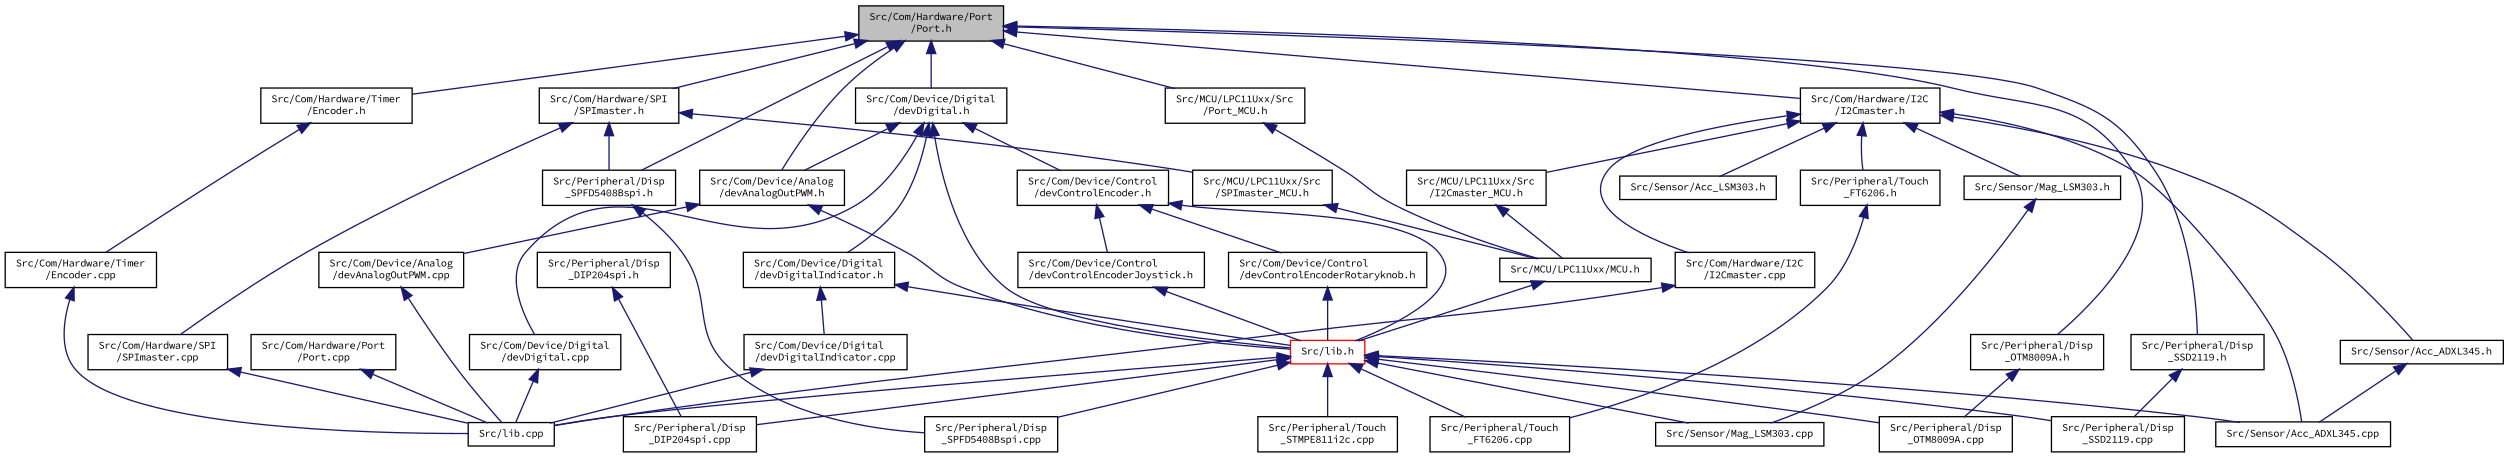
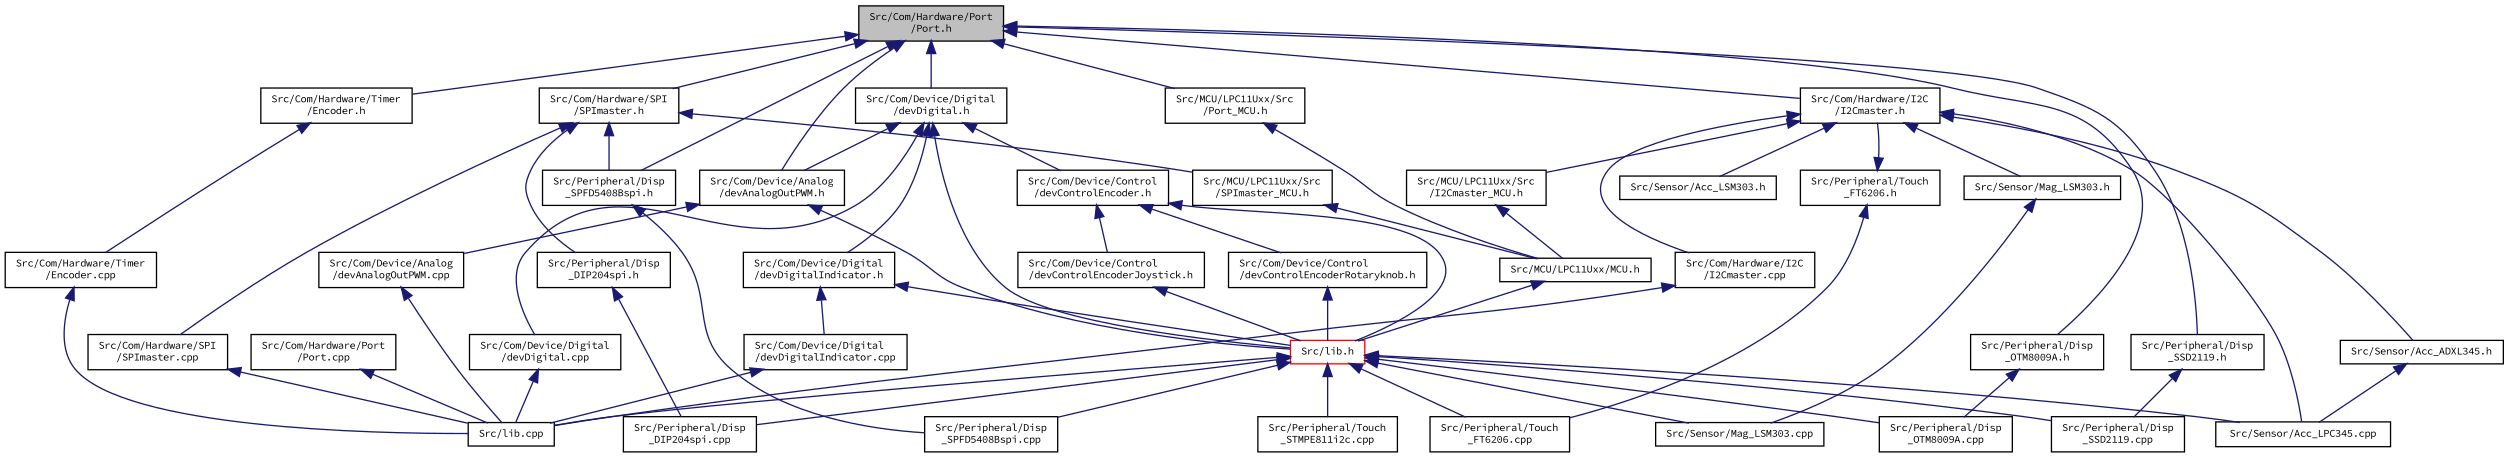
edge "Src/Peripheral/Touch _FT6206.h" -> "Src/Com/Hardware/I2C /I2Cmaster.h": reversed
edge "Src/Peripheral/Disp _DIP204spi.h" -> "Src/Com/Hardware/SPI /SPImaster.h": added
node "Src/Sensor/Acc_ADXL345.cpp": label "Src/Sensor/Acc_ADXL345.cpp" -> "Src/Sensor/Acc_LPC345.cpp"
